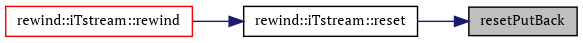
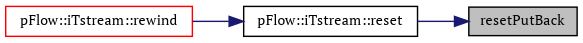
node "rewind::iTstream::rewind": label "rewind::iTstream::rewind" -> "pFlow::iTstream::rewind"
node "rewind::iTstream::reset": label "rewind::iTstream::reset" -> "pFlow::iTstream::reset"
